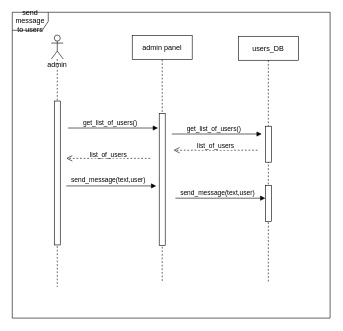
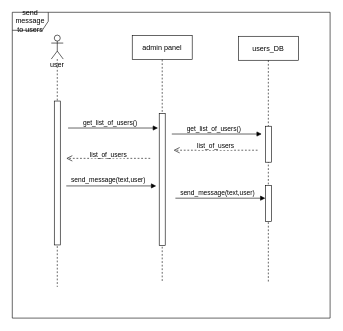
node "admin": label "admin" -> "user"
